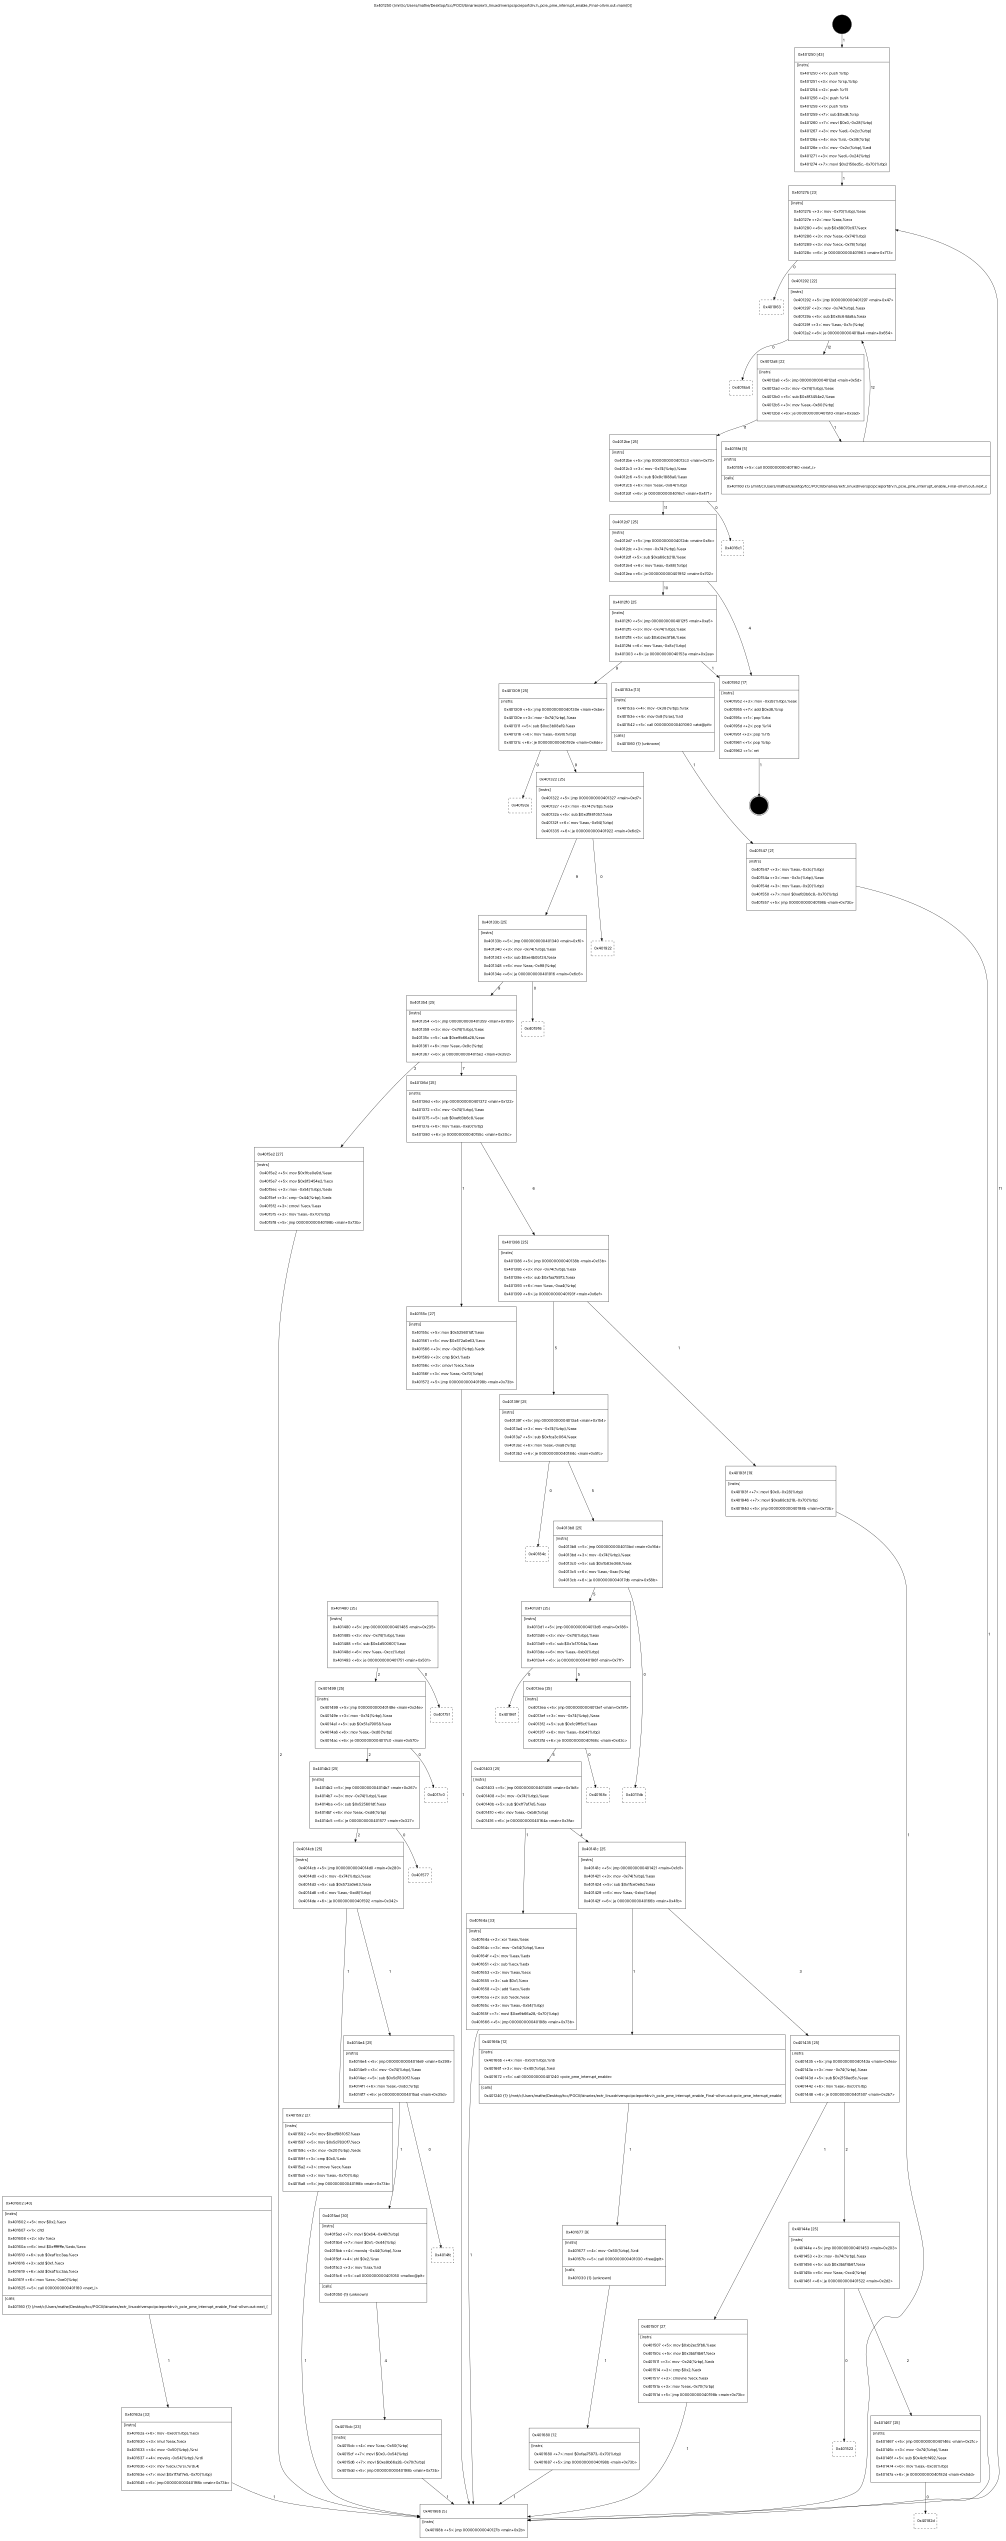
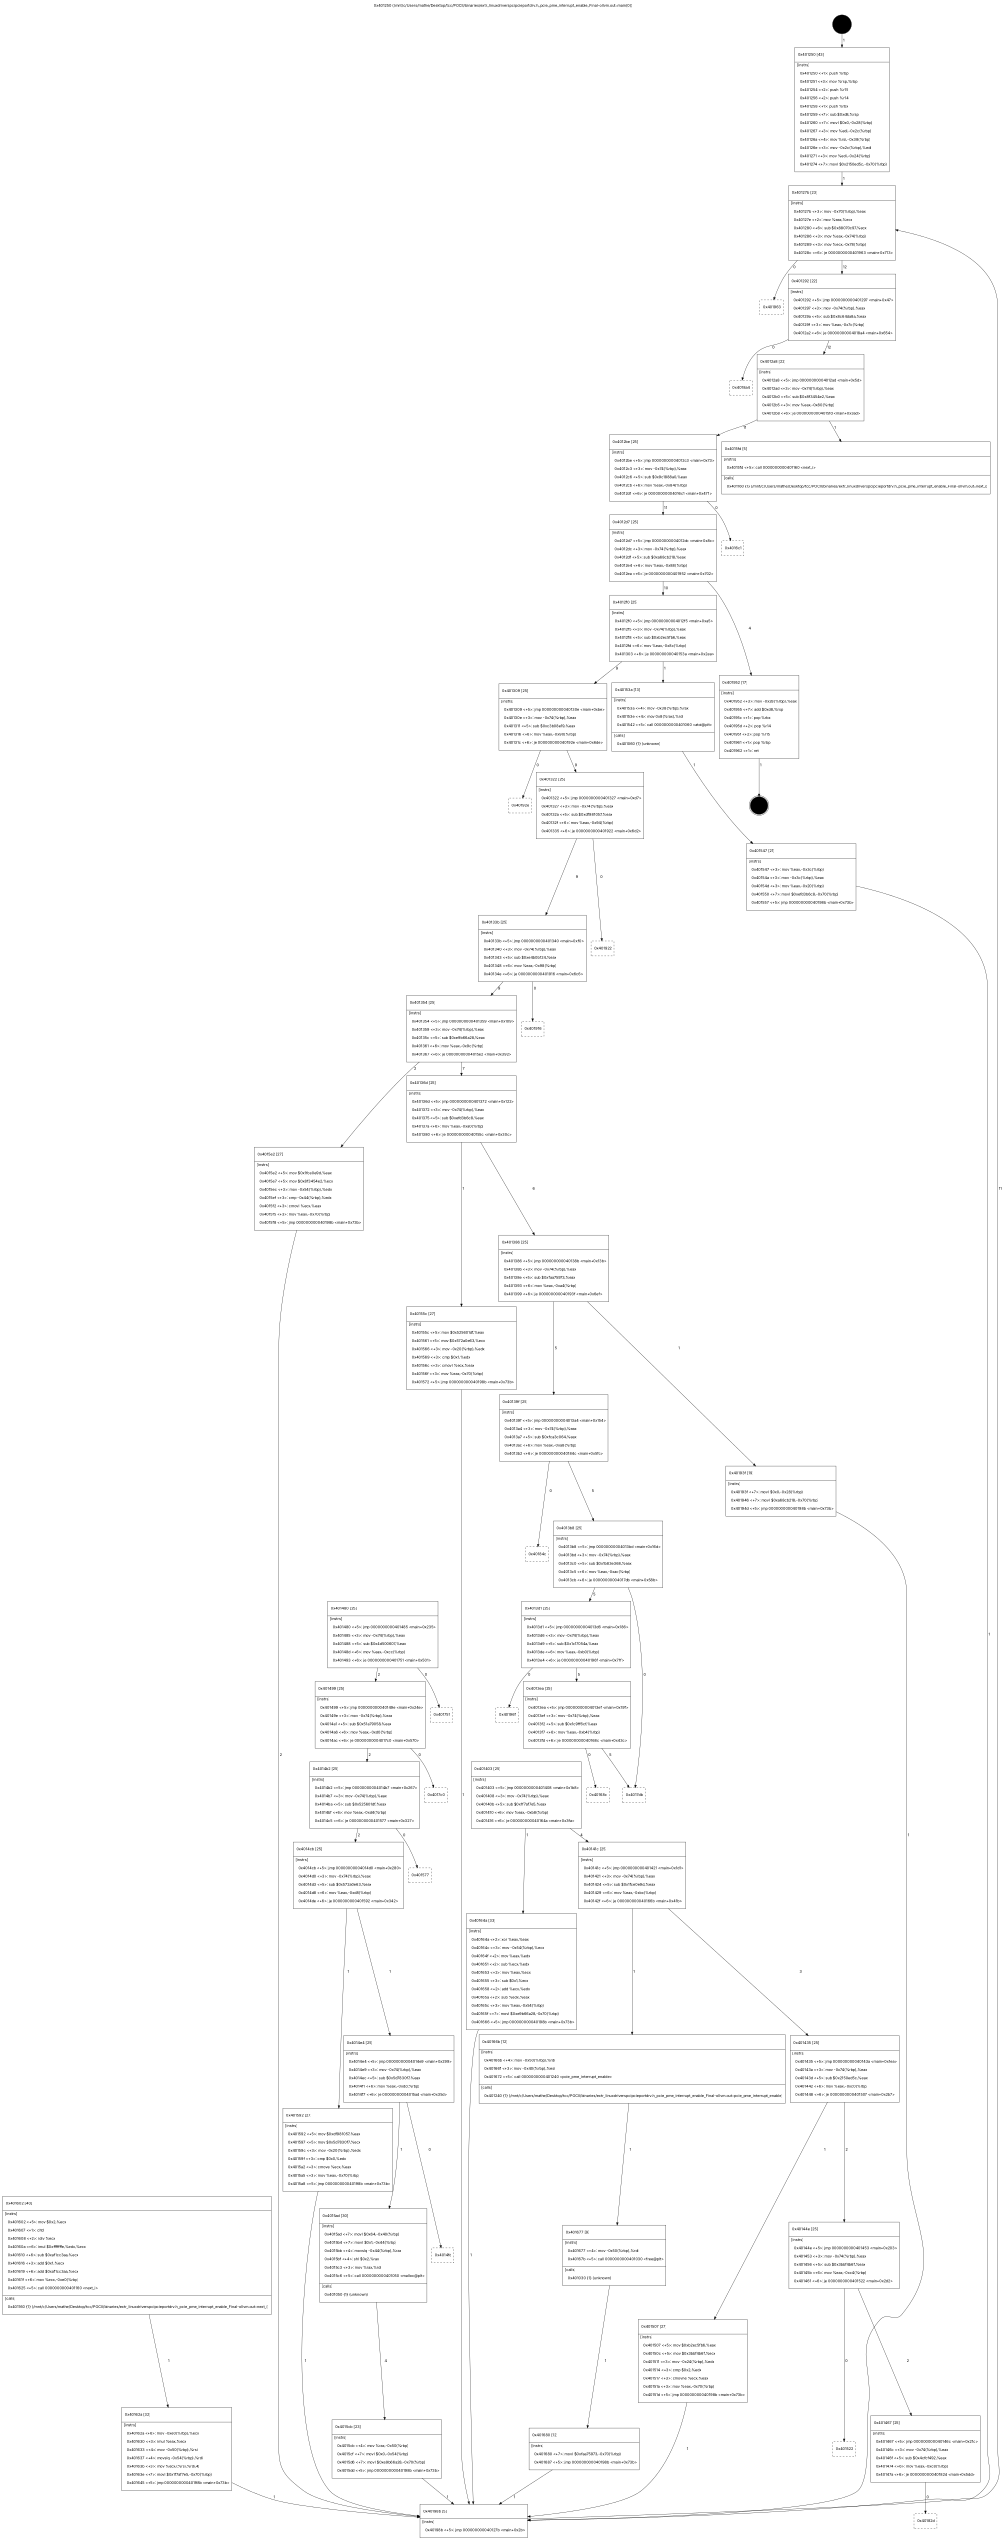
edge "0x4015fd [5]" -> "0x401292 [22]": now "0x40127b [23]" -> "0x401292 [22]"
edge "0x4012f0 [25]" -> "0x401952 [17]": now "0x4012f0 [25]" -> "0x40153a [13]"
edge "0x4013ea [25]" -> "0x401403 [25]": now "0x4013ea [25]" -> "0x4017db"
